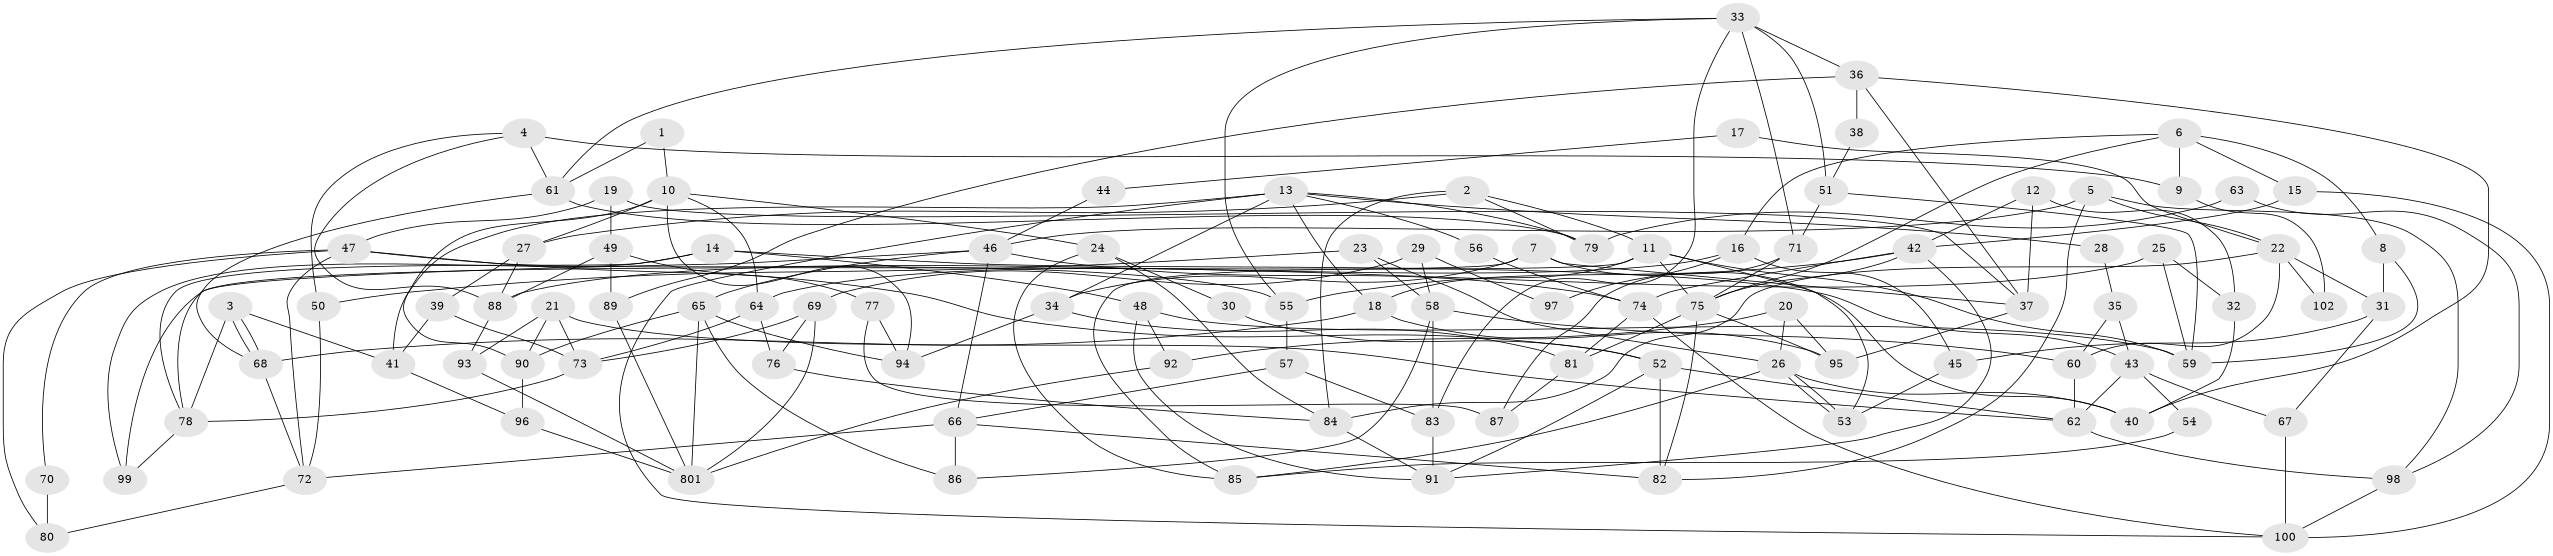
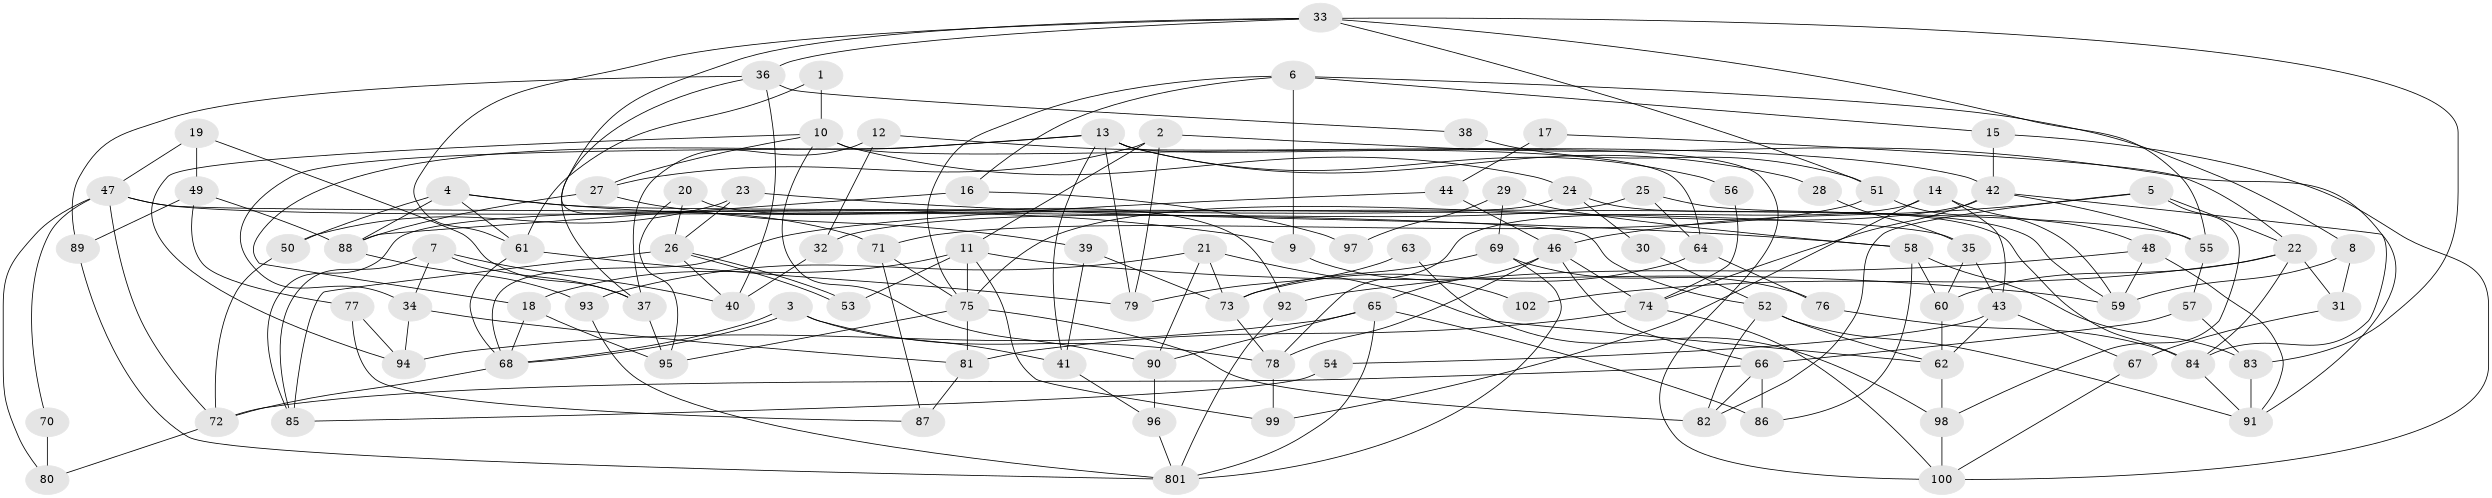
edge "4" -- "35": added
edge "44" -- "68": added
node "45": removed
